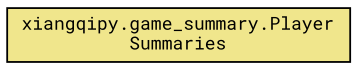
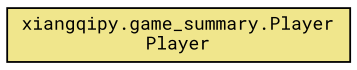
node "xiangqipy.game_summary.Player Summaries": label "xiangqipy.game_summary.Player Summaries" -> "xiangqipy.game_summary.Player Player"
